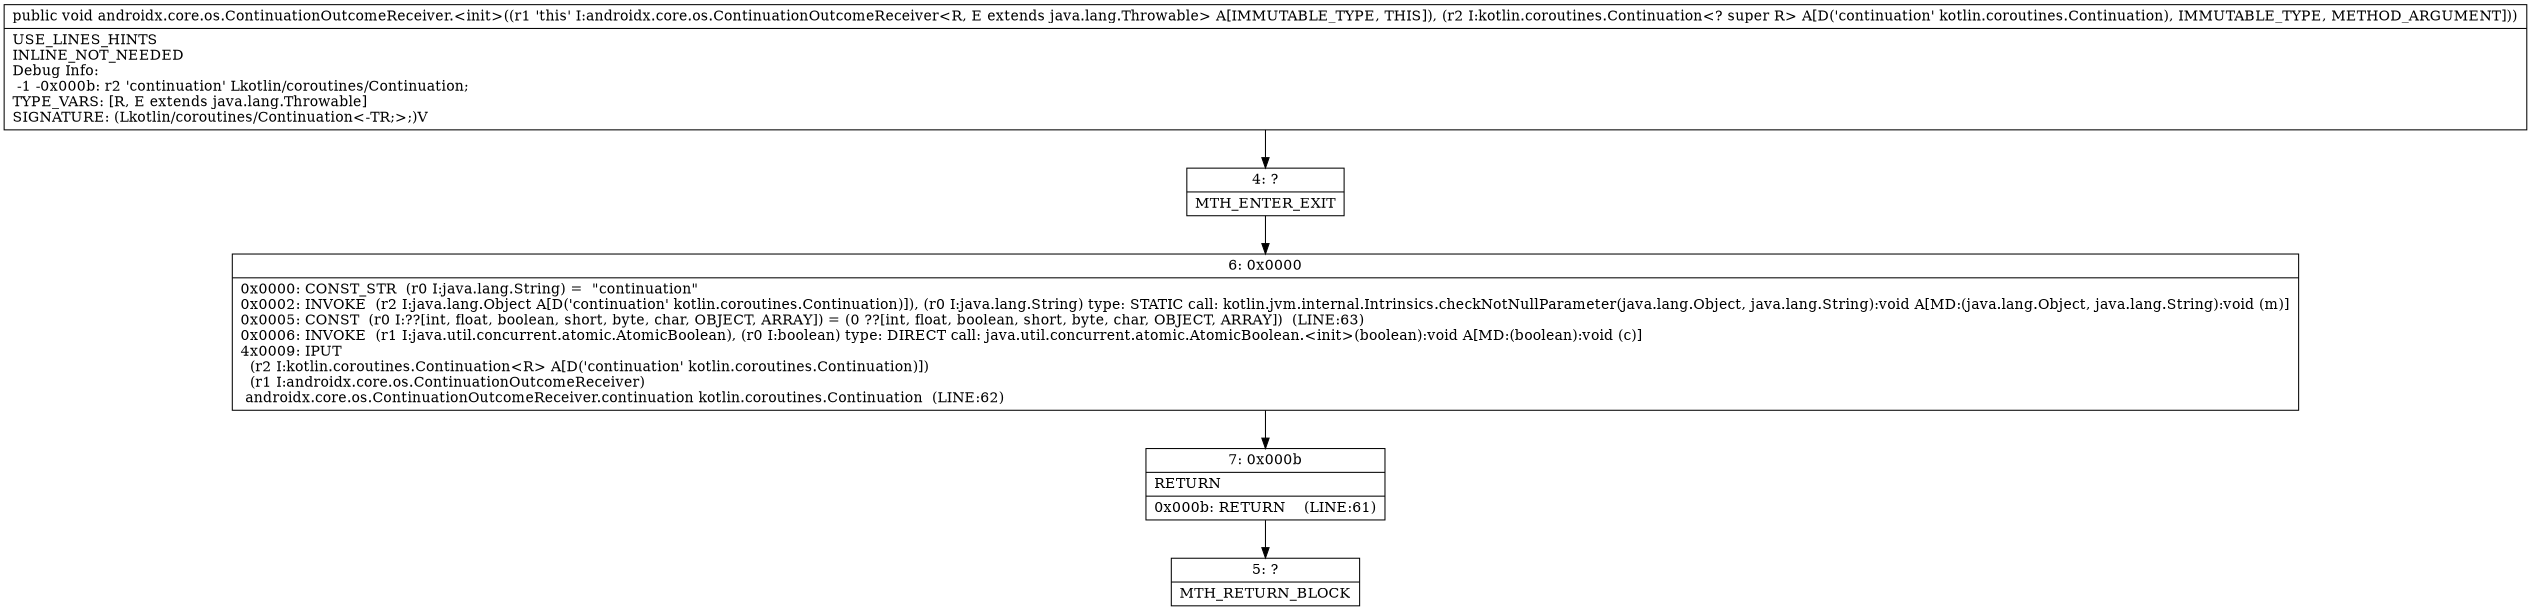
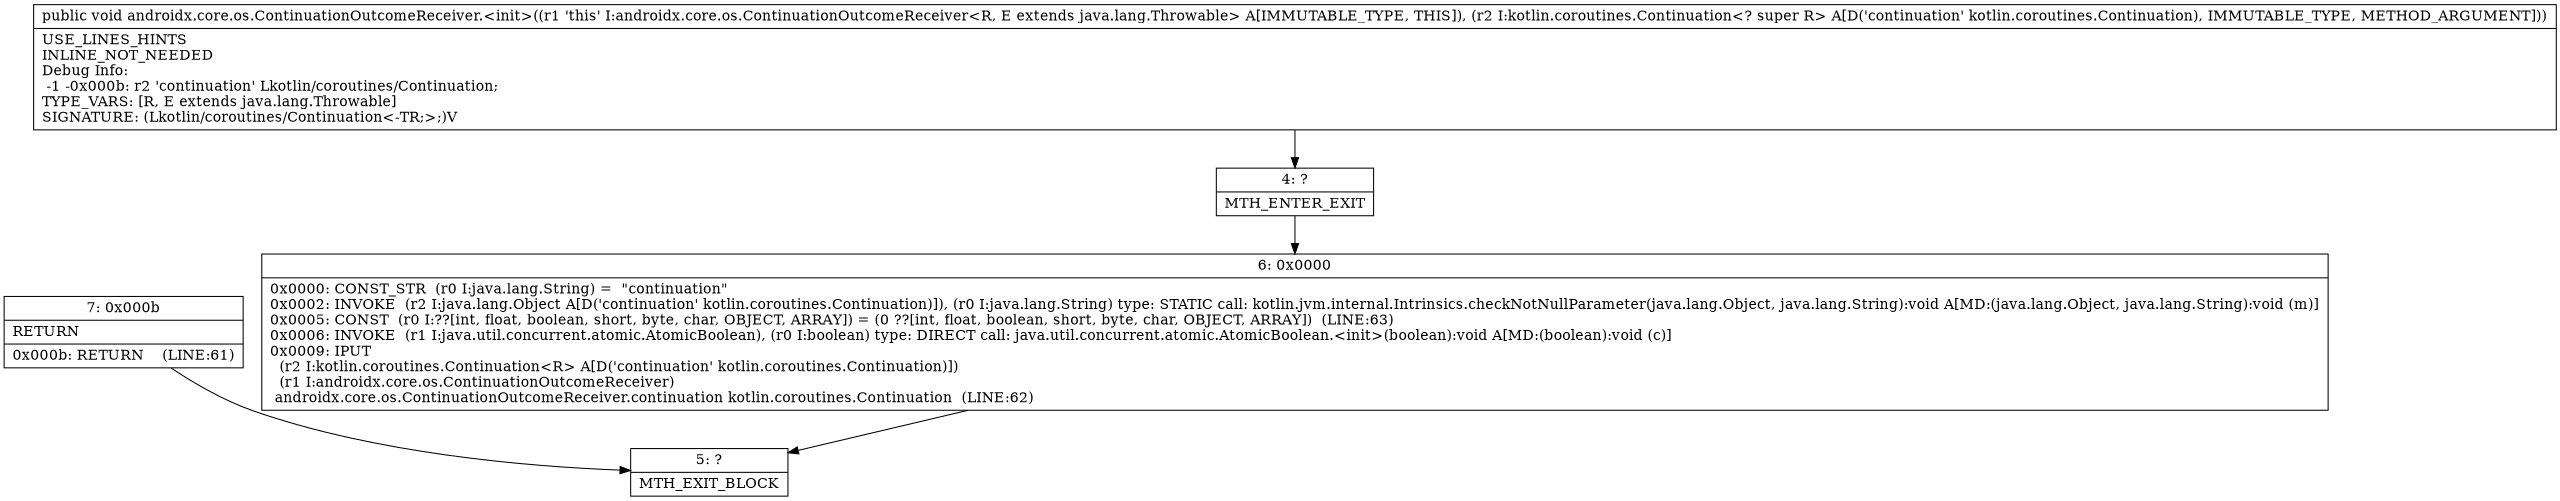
node "6: 0x0000": text "4x0009: IPUT" -> "0x0009: IPUT"
edge "6: 0x0000" -> "7: 0x000b": now "6: 0x0000" -> "5: ?"
node "5: ?": text "MTH_RETURN_BLOCK" -> "MTH_EXIT_BLOCK"
